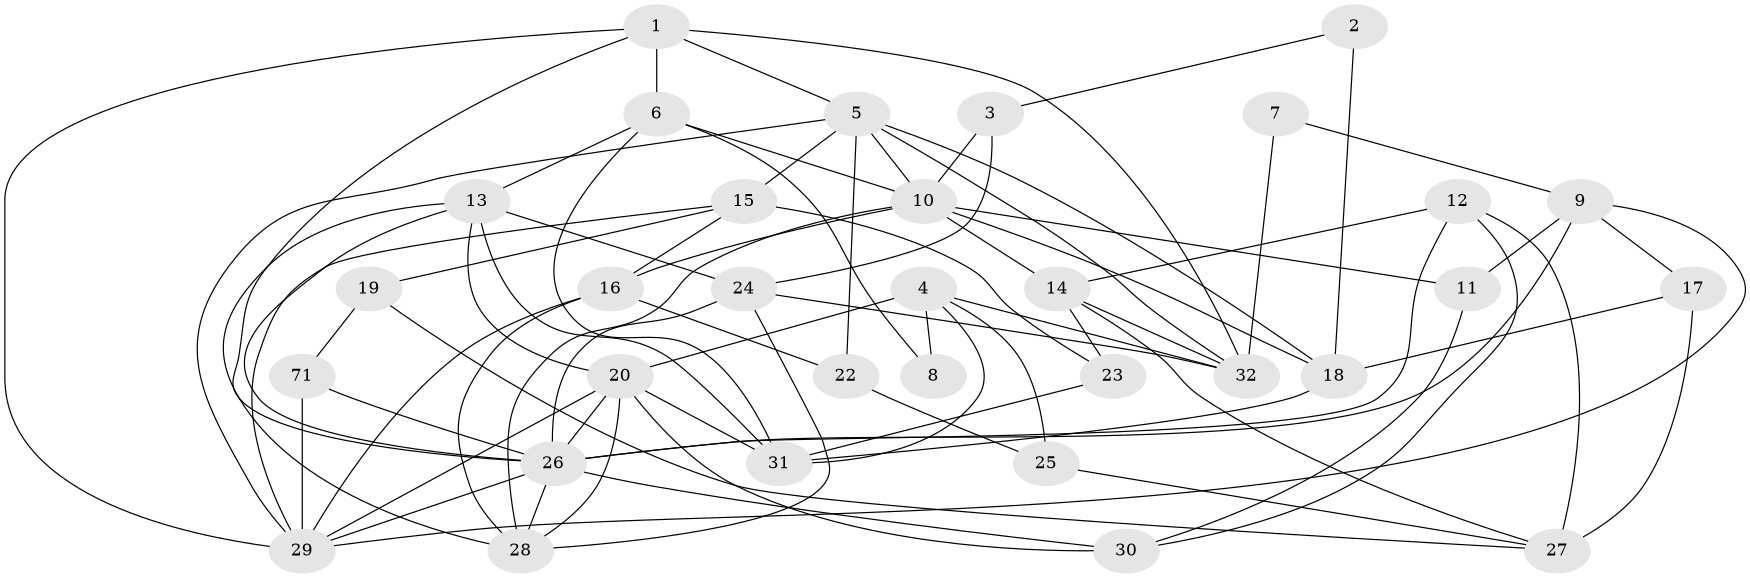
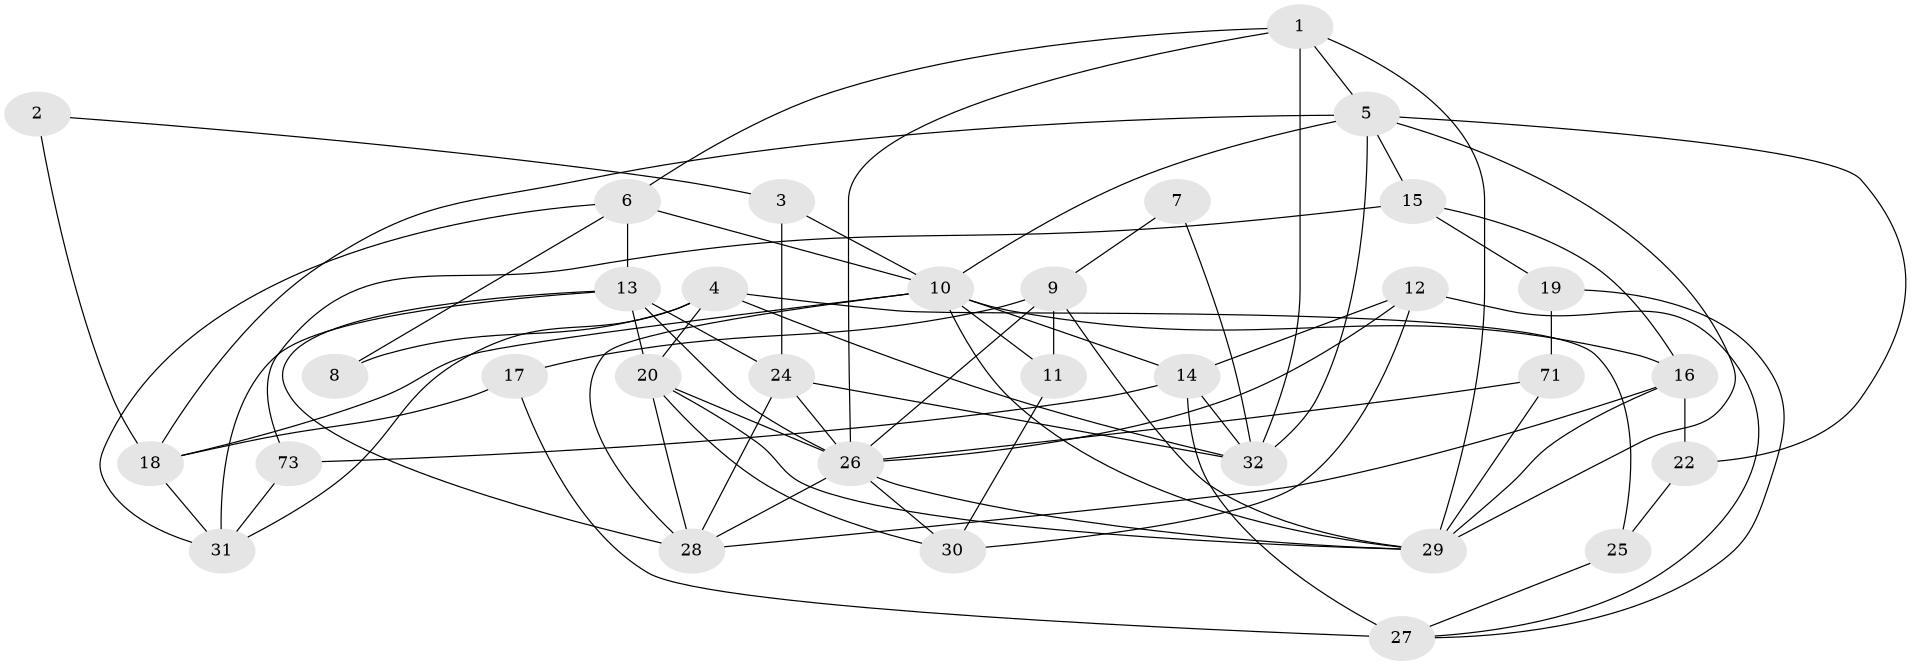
edge "15" -- "29": now "10" -- "29"
node "23": label "23" -> "73"
edge "20" -- "31": removed
